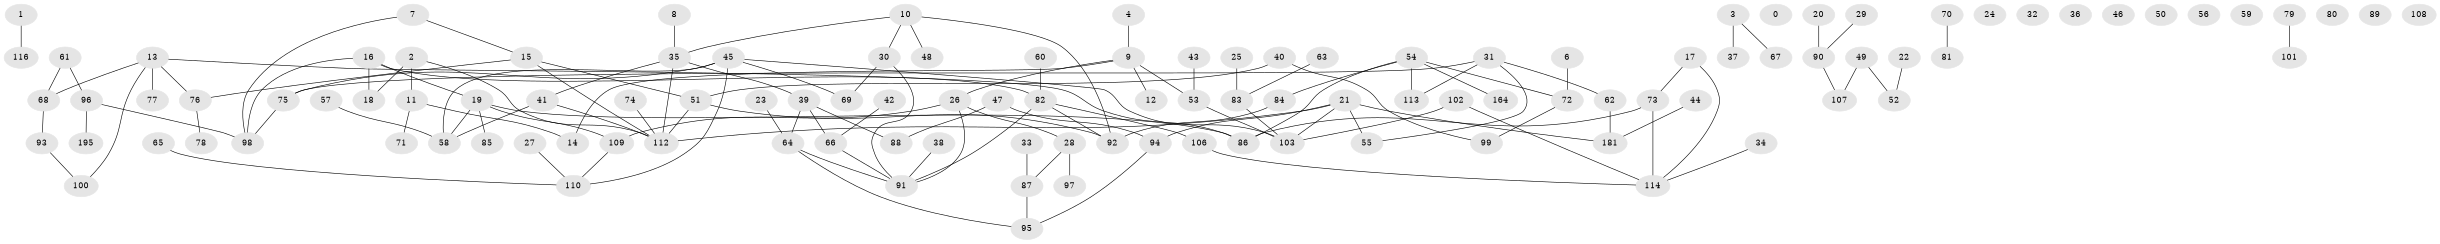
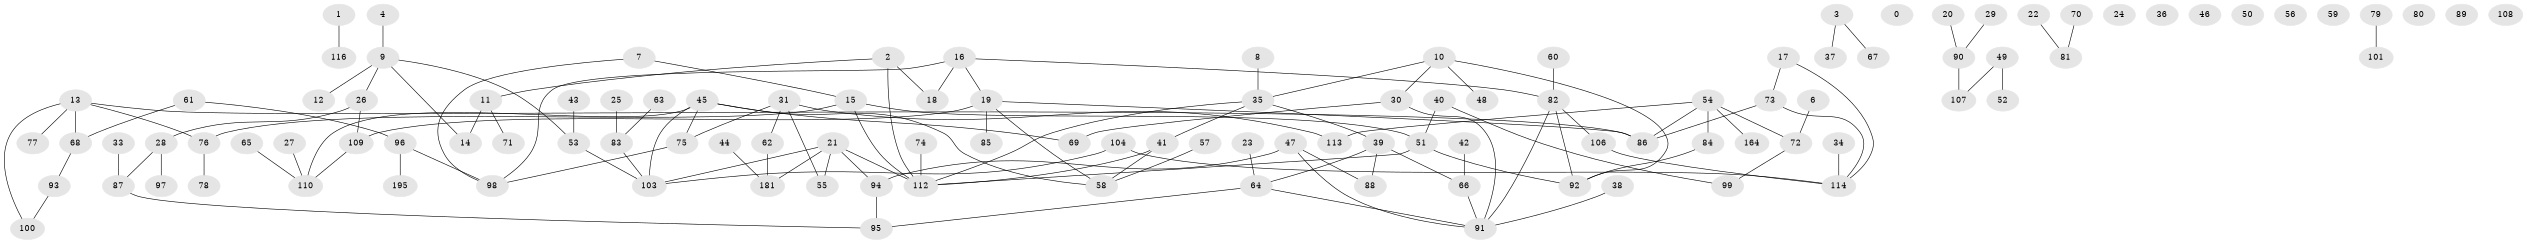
node "32": removed
edge "22" -- "52": now "22" -- "81"
node "102": label "102" -> "104"
edge "26" -- "91": now "47" -- "91"
